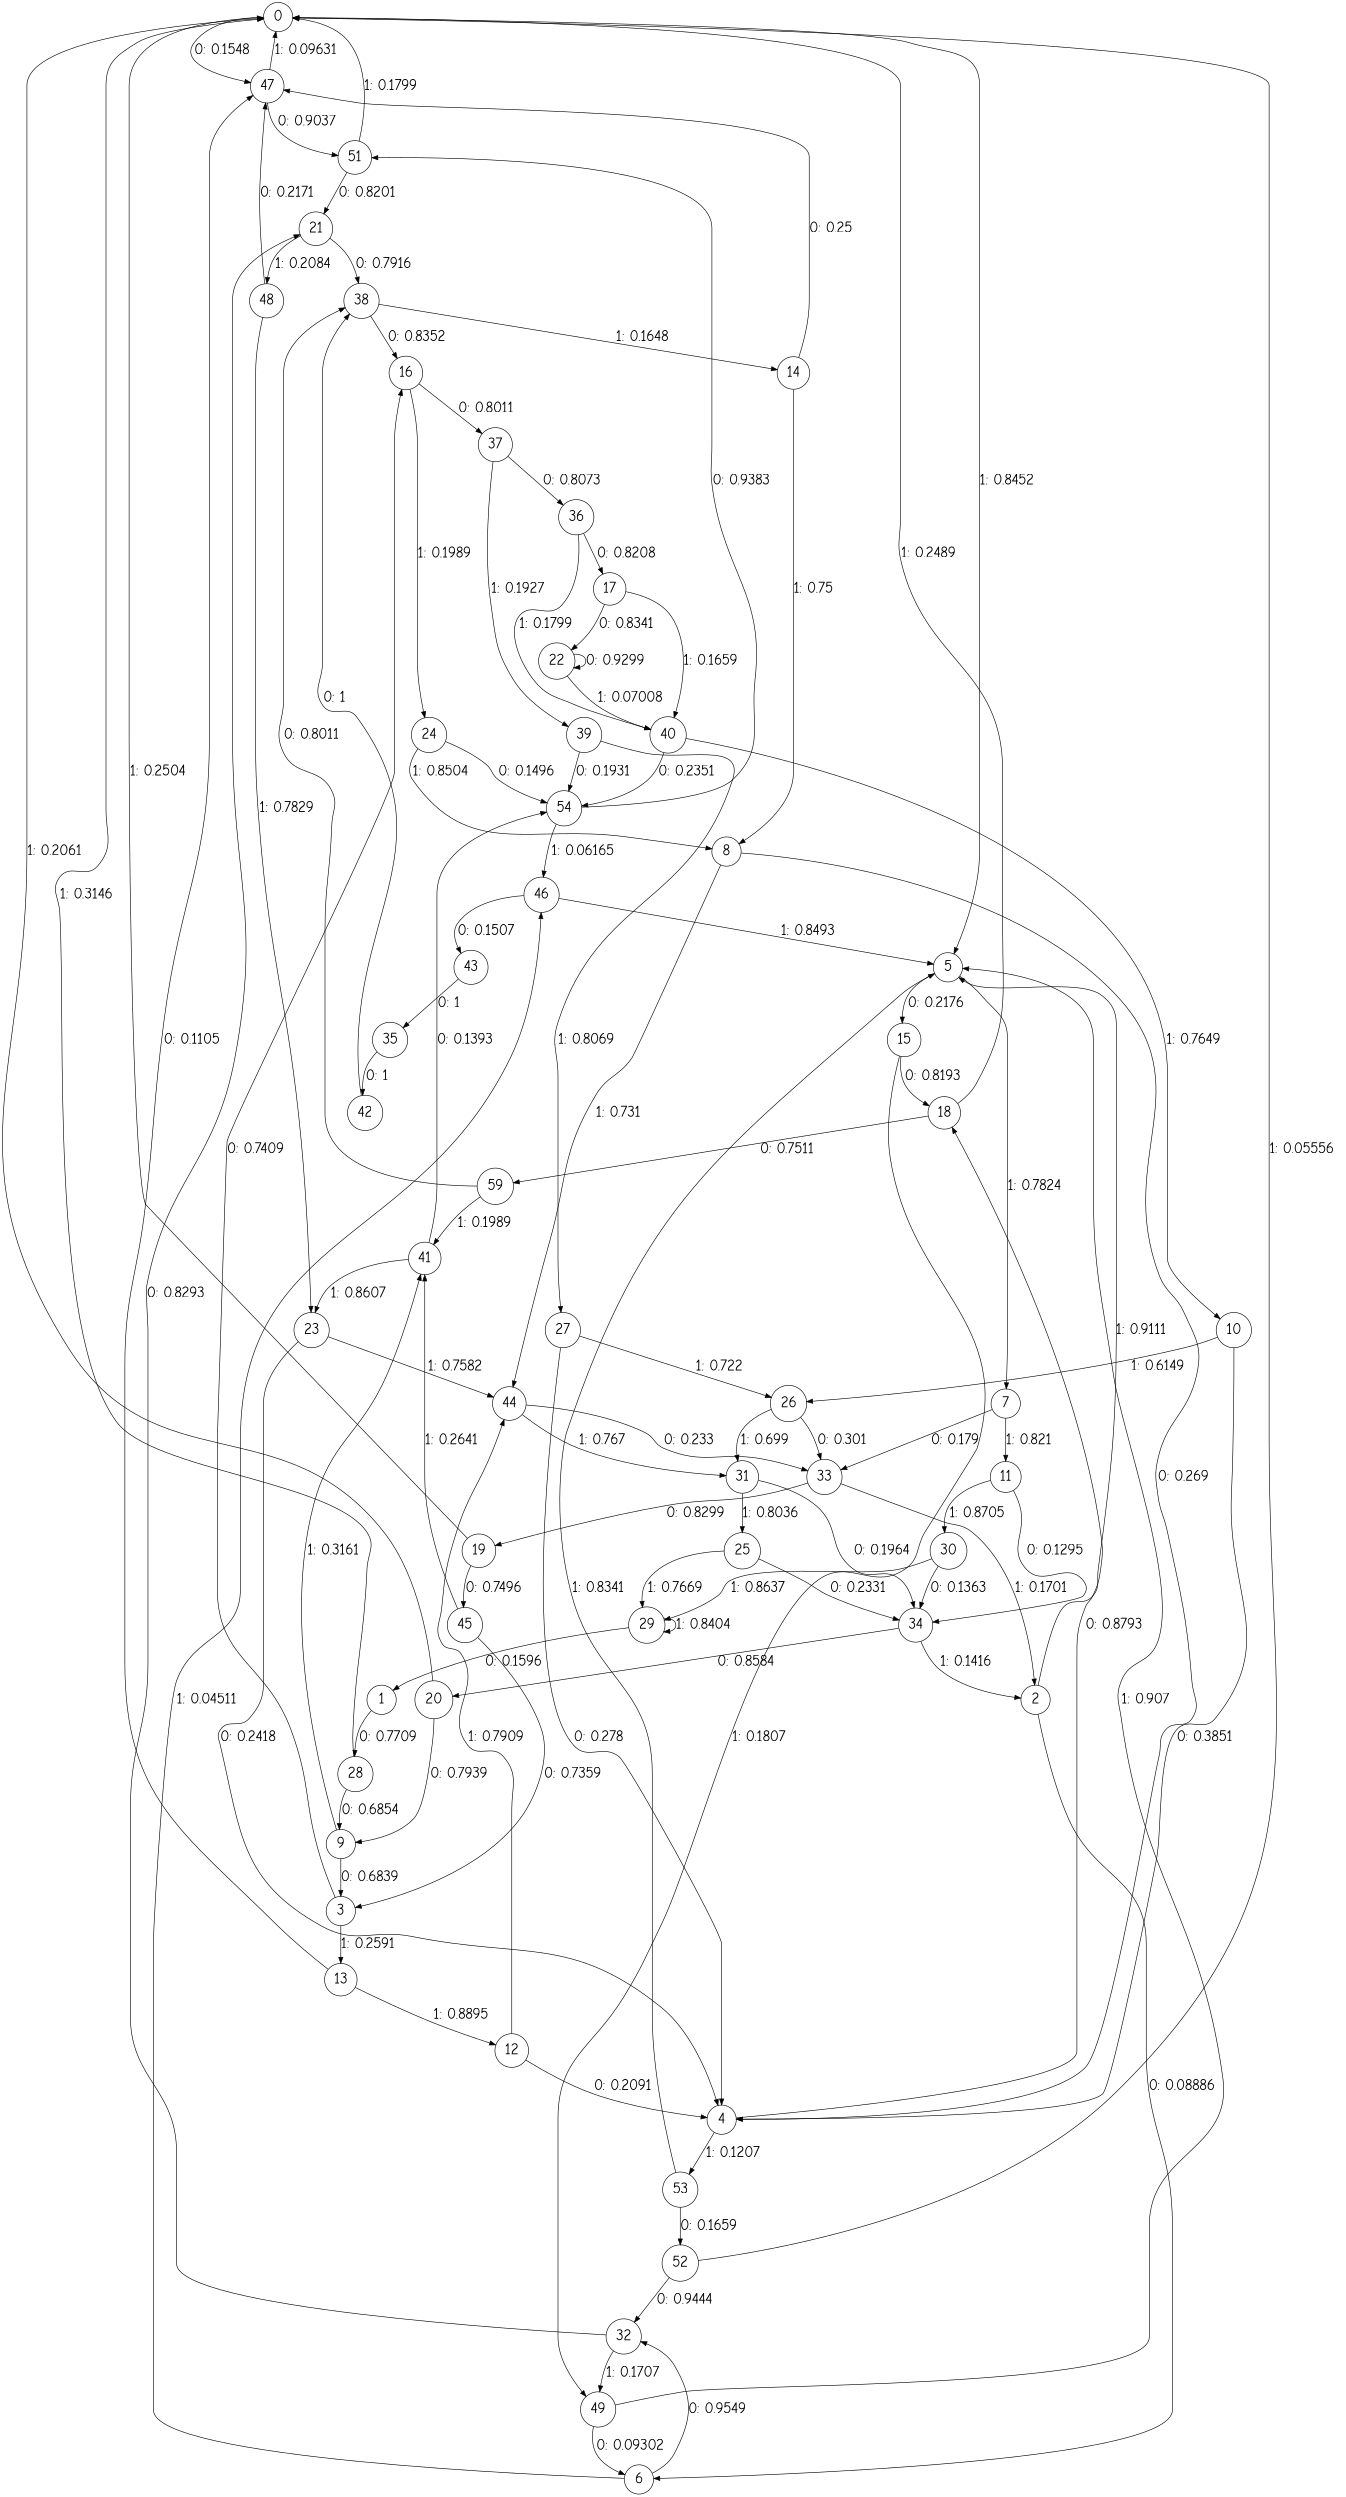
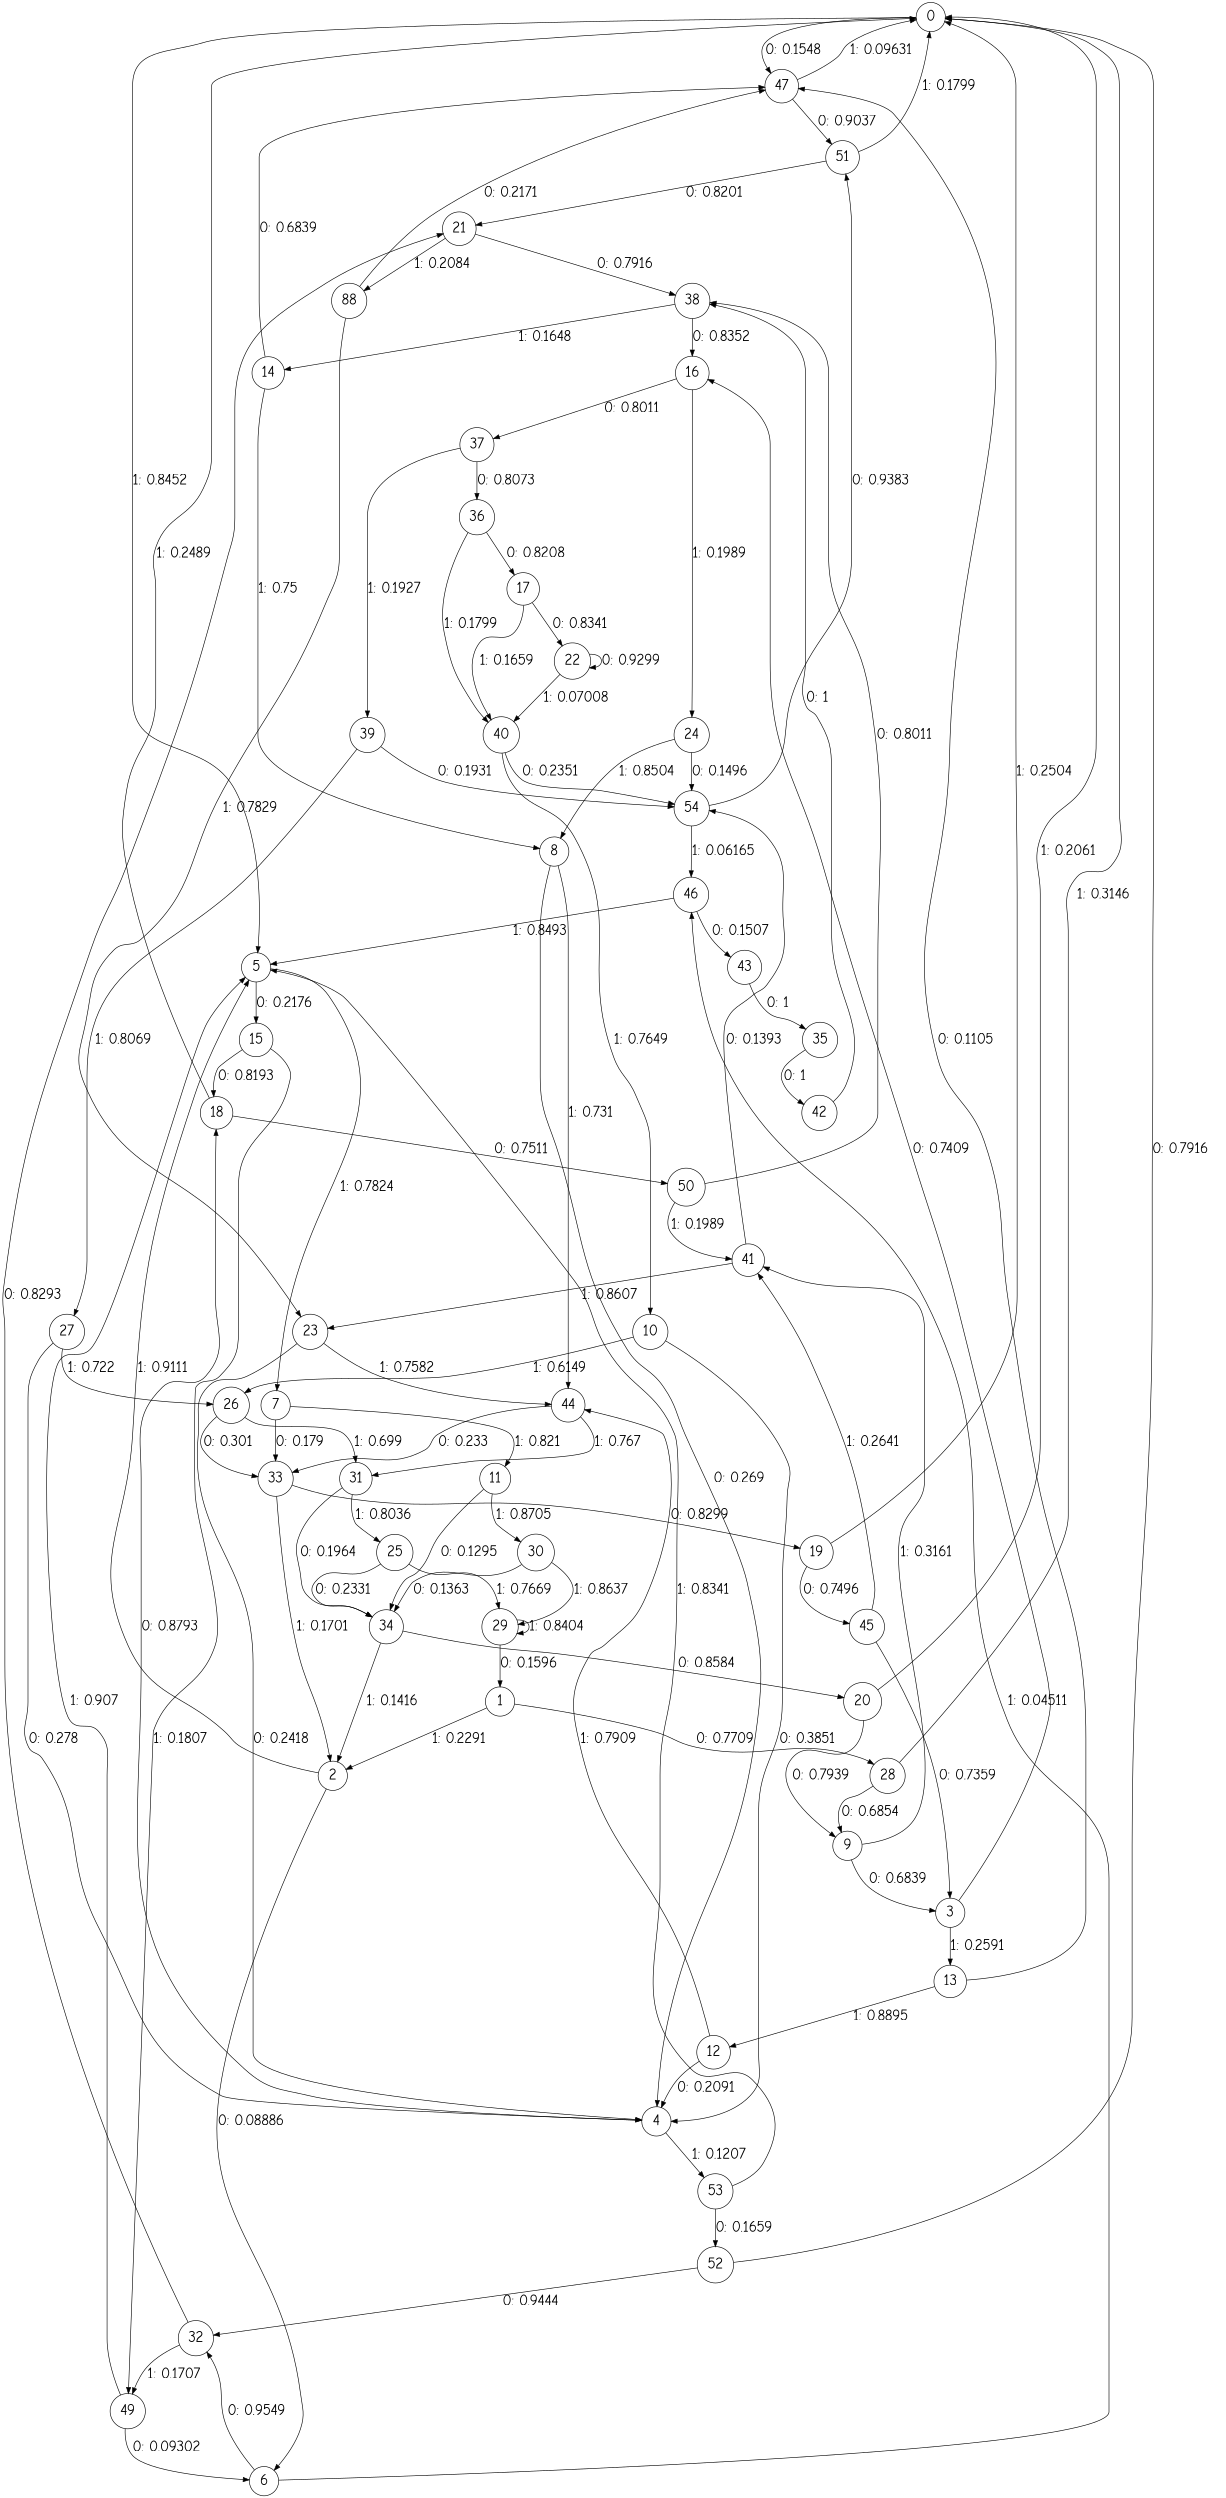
edge "14" -> "47": label "0: 0.25     " -> "0: 0.6839   "
node "48": label "48" -> "88"
edge "52" -> "0": label "1: 0.05556  " -> "0: 0.7916   "
node "59": label "59" -> "50"
edge "1" -> "2": added, label "1: 0.2291"
